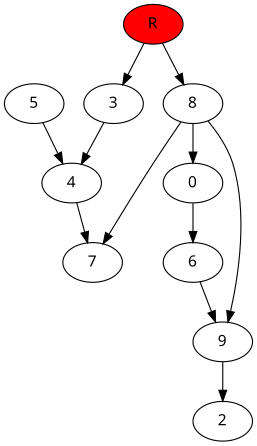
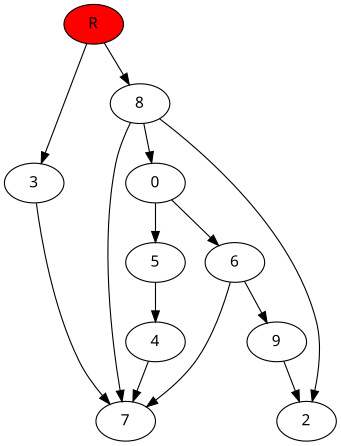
edge "3" -> "4": now "3" -> "7"
edge "8" -> "9": now "8" -> "2"
edge "0" -> "5": added
edge "6" -> "7": added
